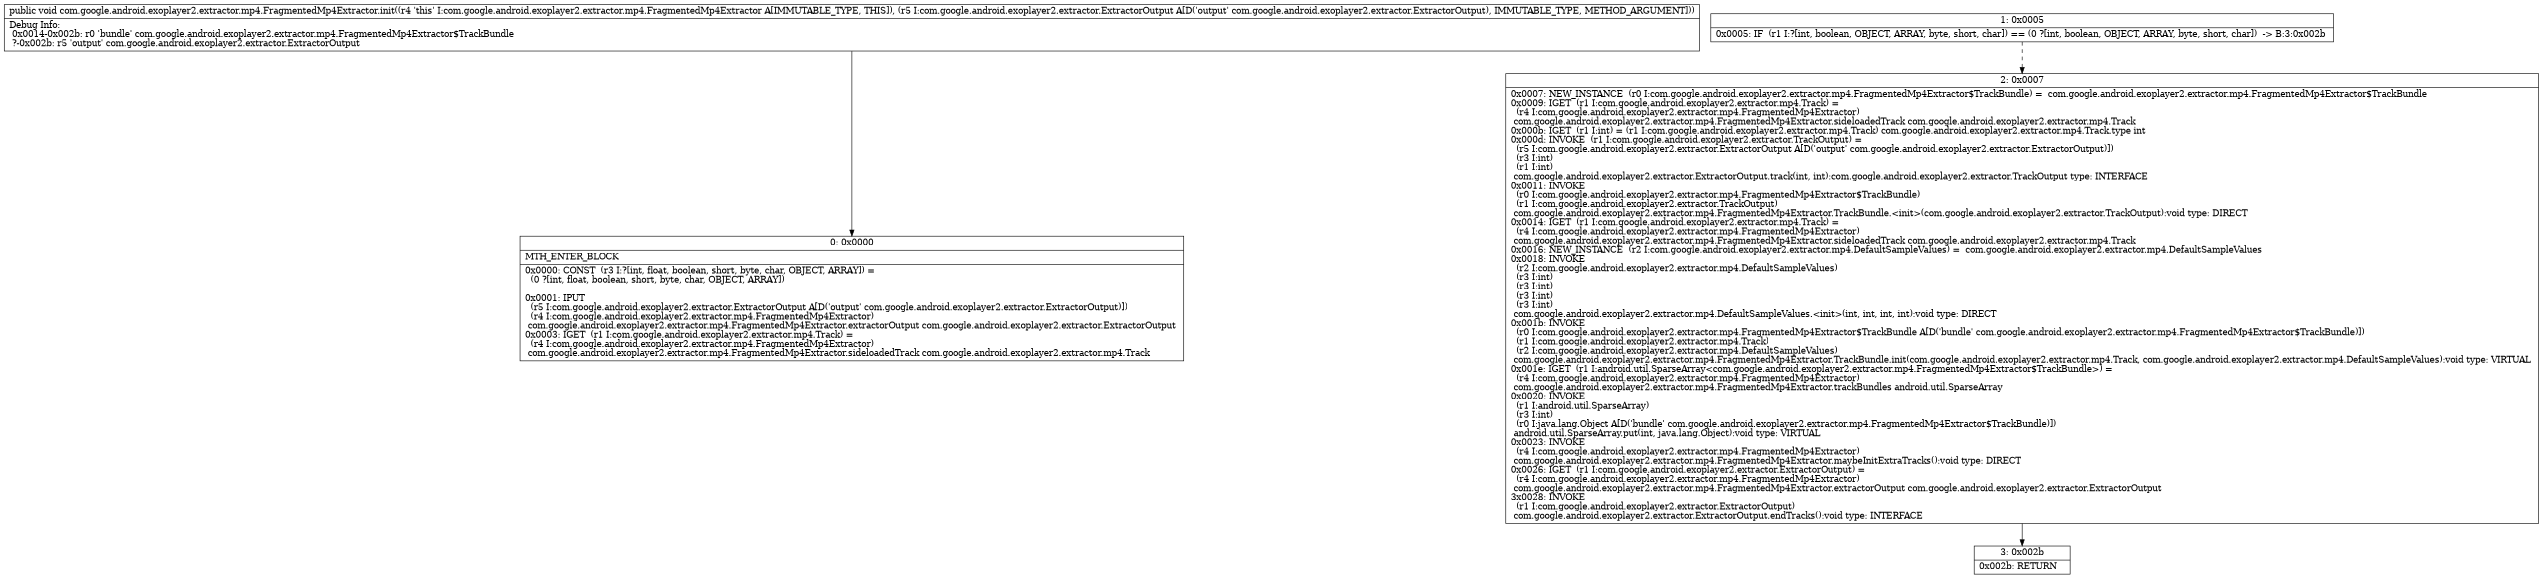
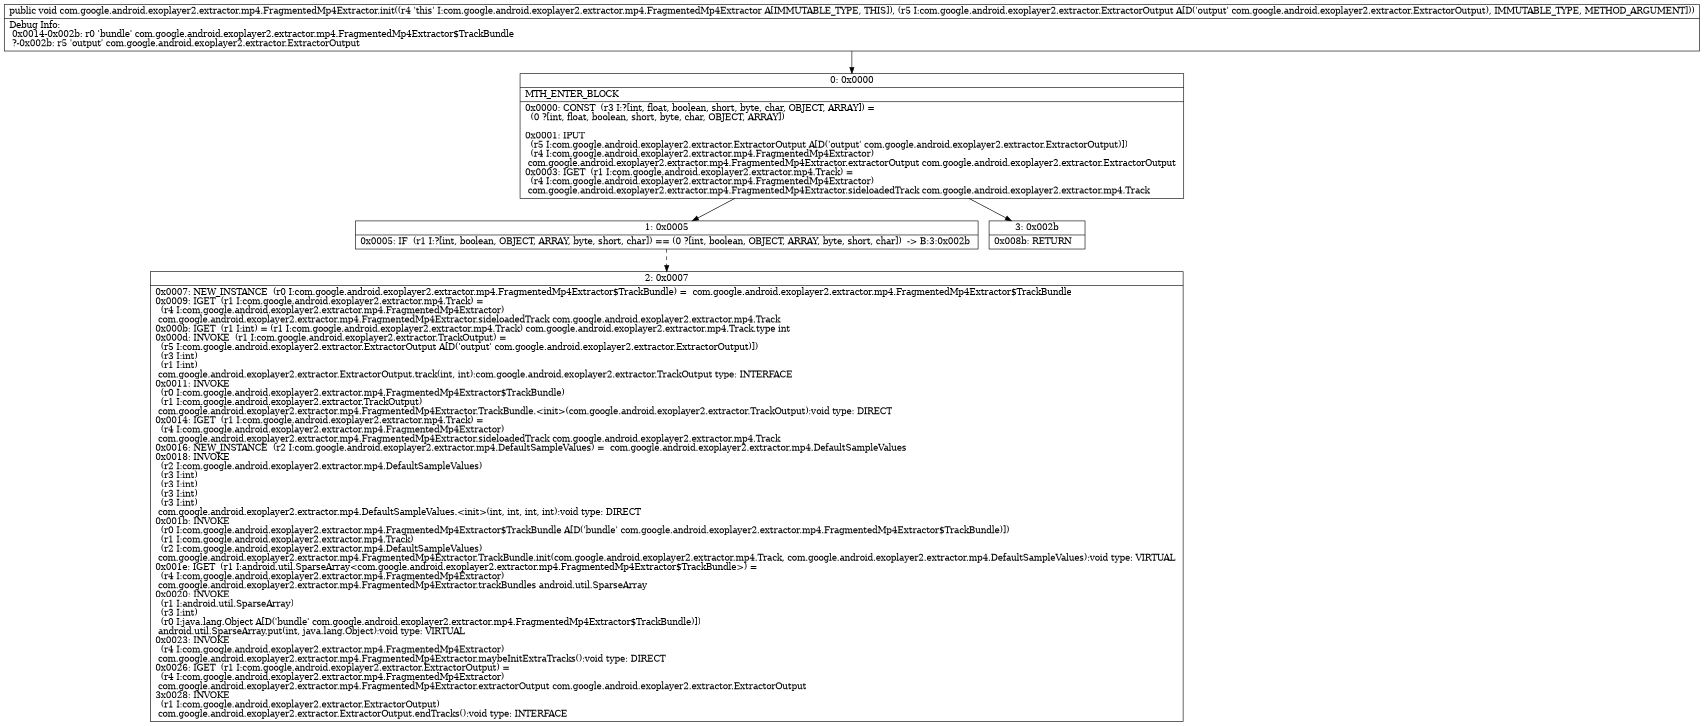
edge "0: 0x0000" -> "1: 0x0005": added
edge "2: 0x0007" -> "3: 0x002b": now "0: 0x0000" -> "3: 0x002b"
node "3: 0x002b": text "0x002b: RETURN" -> "0x008b: RETURN"
